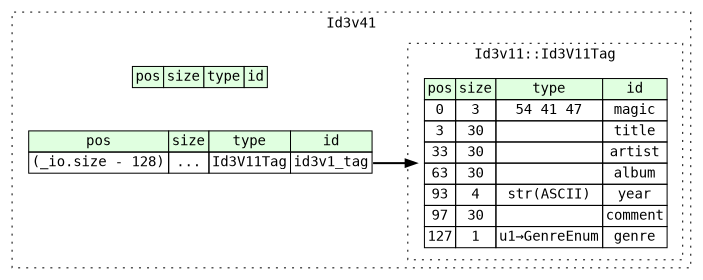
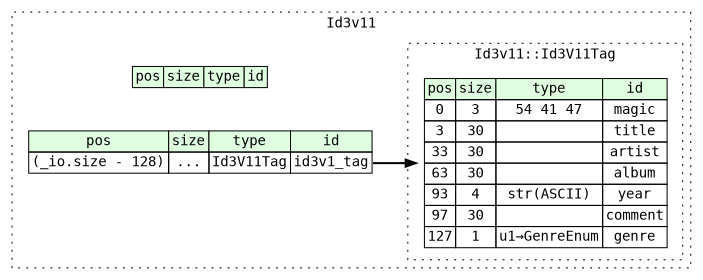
cluster "Id3v41": label "Id3v41" -> "Id3v11"
